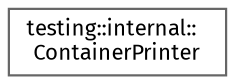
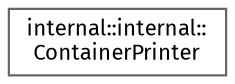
node "testing::internal:: ContainerPrinter": label "testing::internal:: ContainerPrinter" -> "internal::internal:: ContainerPrinter"
